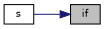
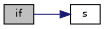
edge "s" -> "if": reversed
